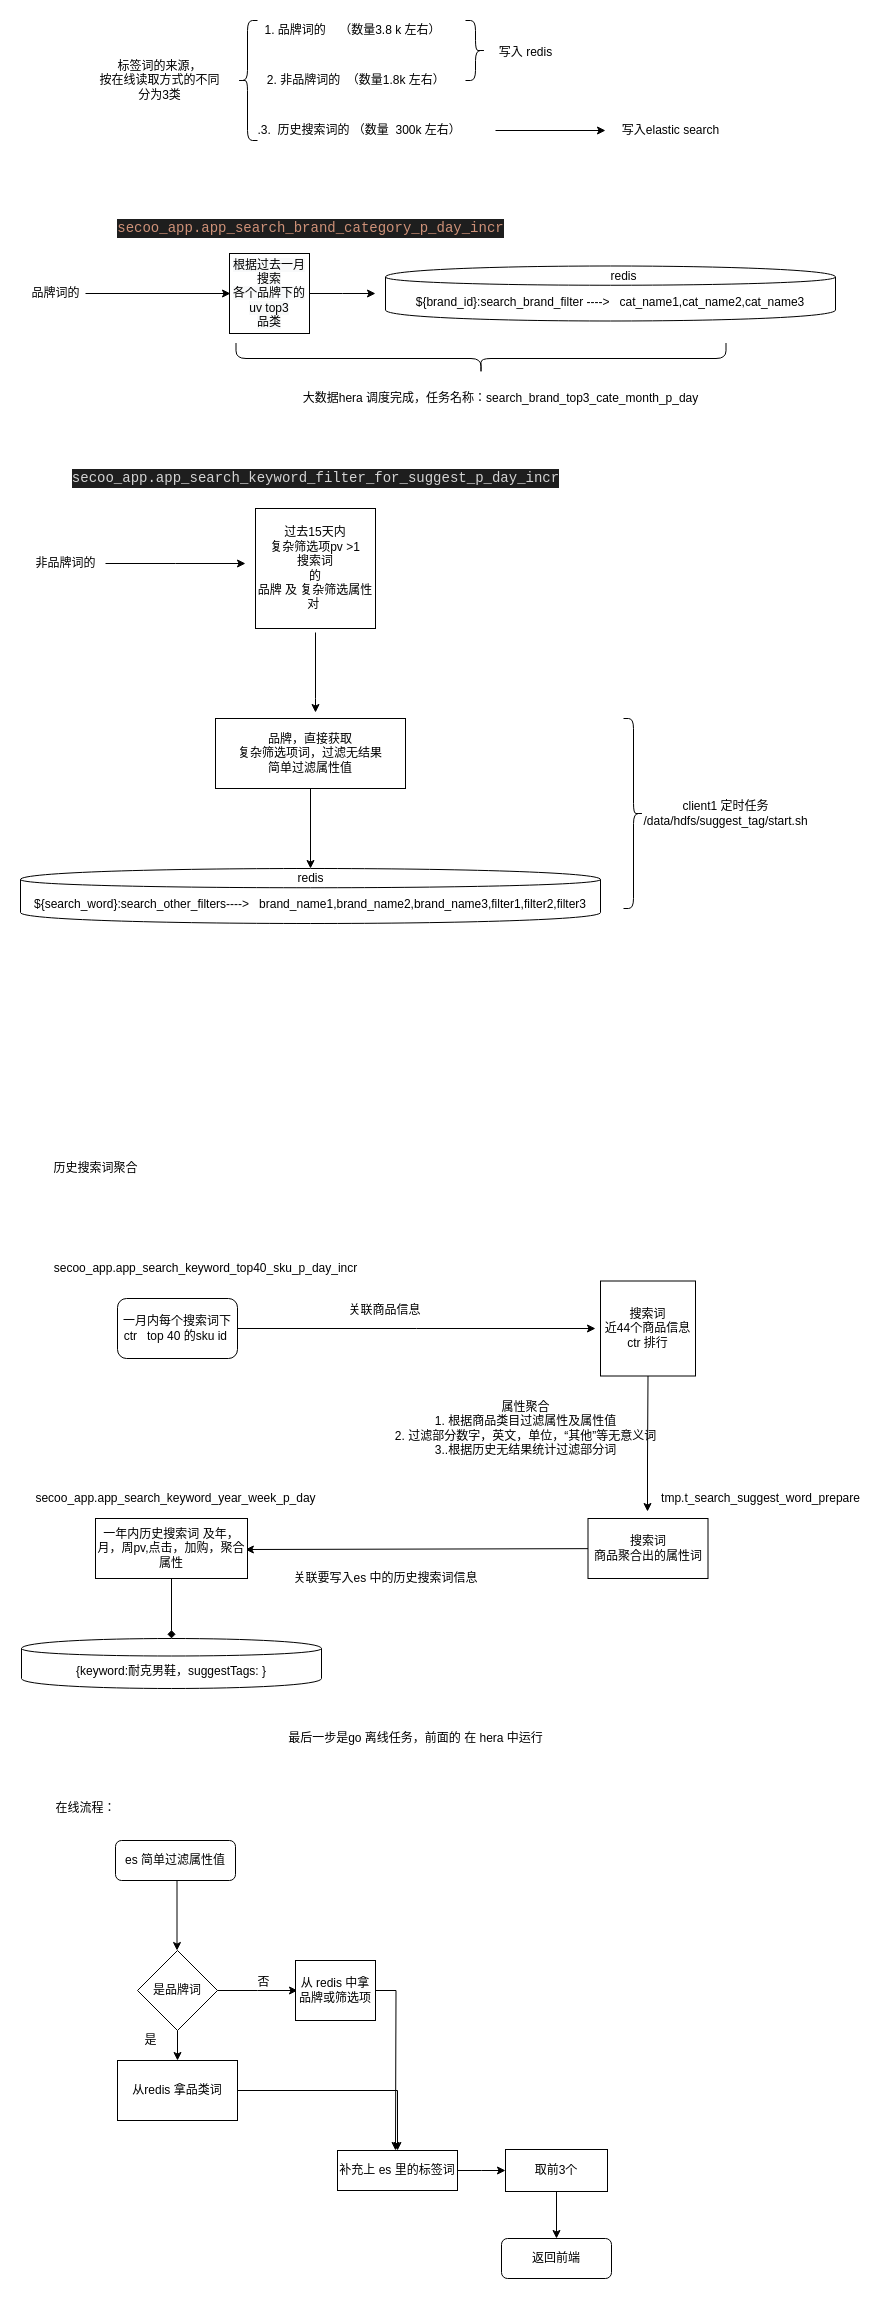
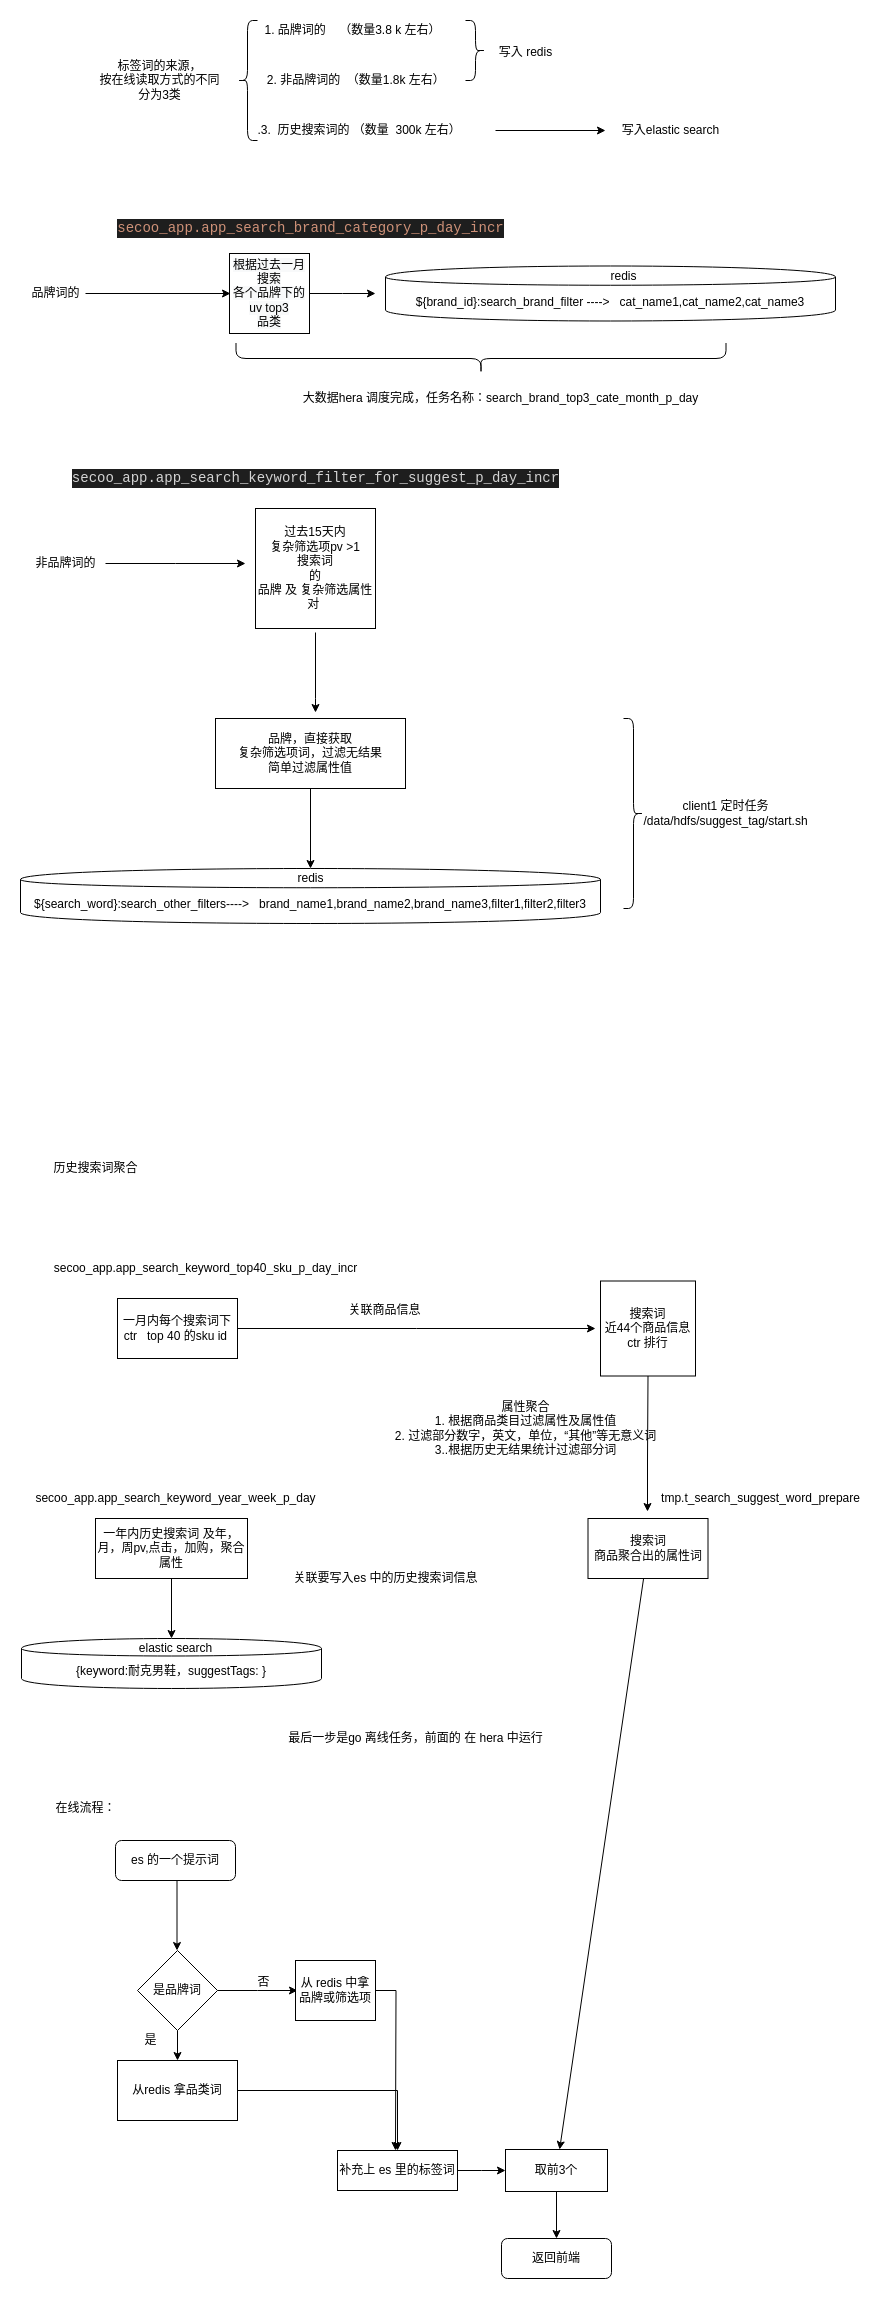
node "一月内每个搜索词下 ctr top 40 的sku id": shape rounded rectangle -> rectangle
edge "搜索词 商品聚合出的属性词" -> "一年内历史搜索词 及年，月，周pv,点击，加购，聚合属性": now "搜索词 商品聚合出的属性词" -> "取前3个"
edge "一年内历史搜索词 及年，月，周pv,点击，加购，聚合属性" -> "{keyword:耐克男鞋，suggestTags: }": arrowhead diamond -> classic
node "elastic search": added
node "es 简单过滤属性值": label "es 简单过滤属性值" -> "es 的一个提示词"
